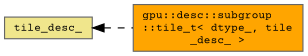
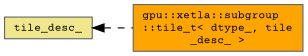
node "gpu::desc::subgroup ::tile_t< dtype_, tile _desc_ >": label "gpu::desc::subgroup ::tile_t< dtype_, tile _desc_ >" -> "gpu::xetla::subgroup ::tile_t< dtype_, tile _desc_ >"
